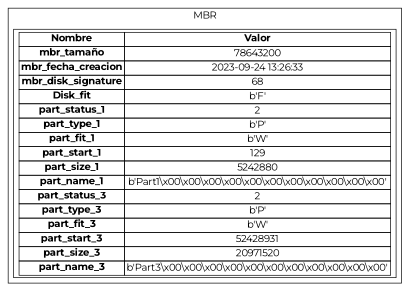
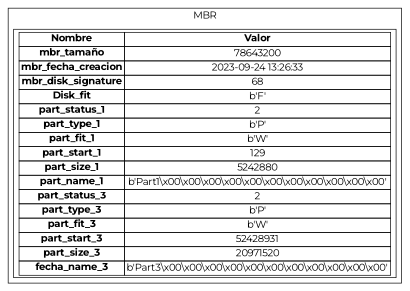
node "Nombre": text "part_name_3" -> "fecha_name_3"
